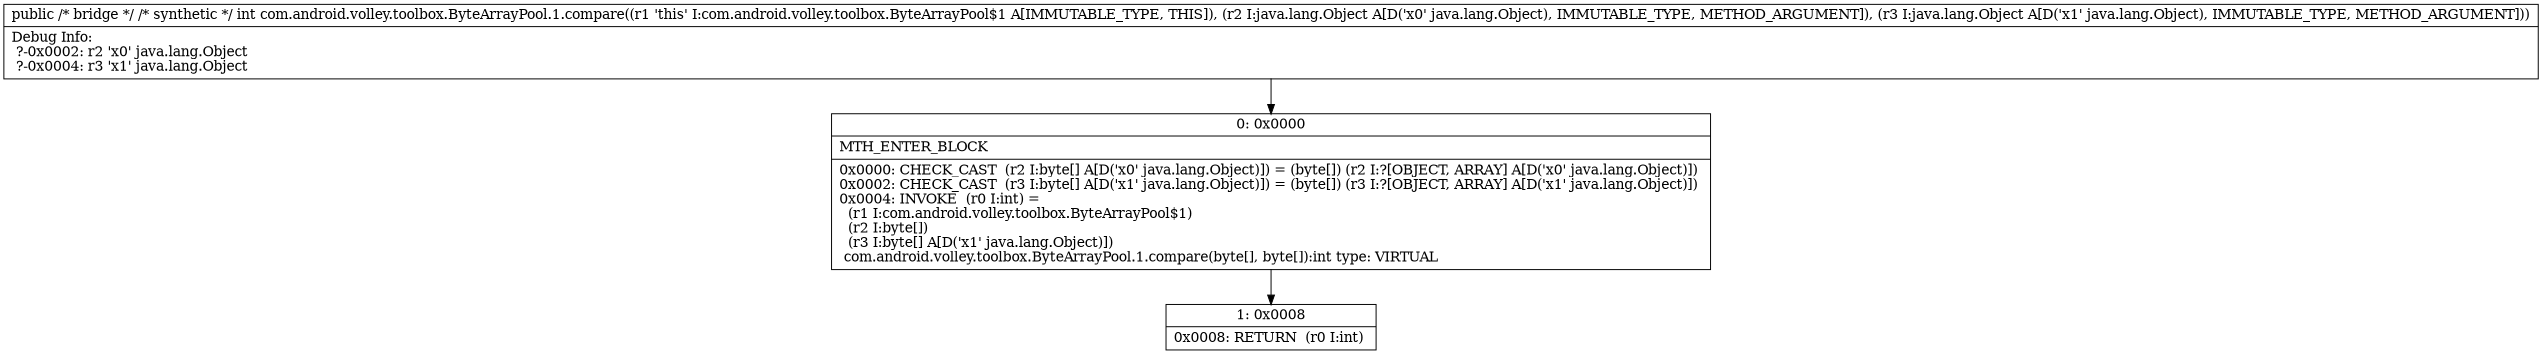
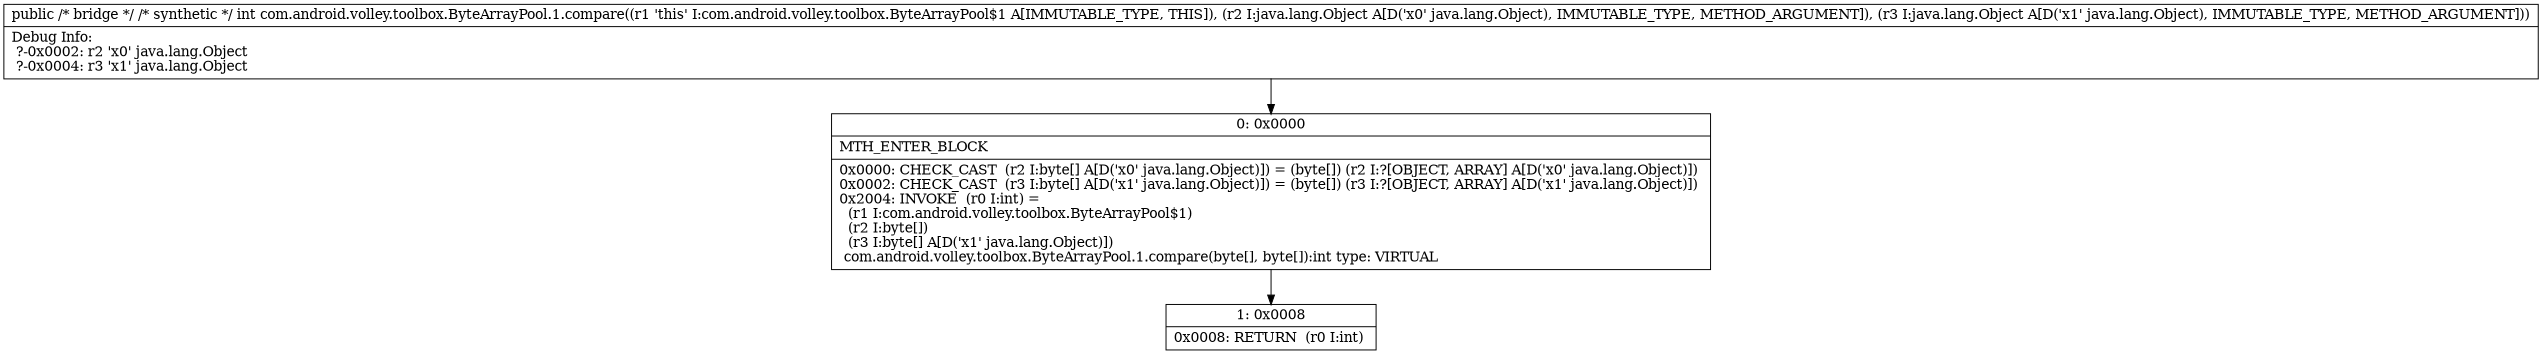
node "0: 0x0000": text "0x0004: INVOKE  (r0 I:int) =" -> "0x2004: INVOKE  (r0 I:int) ="
